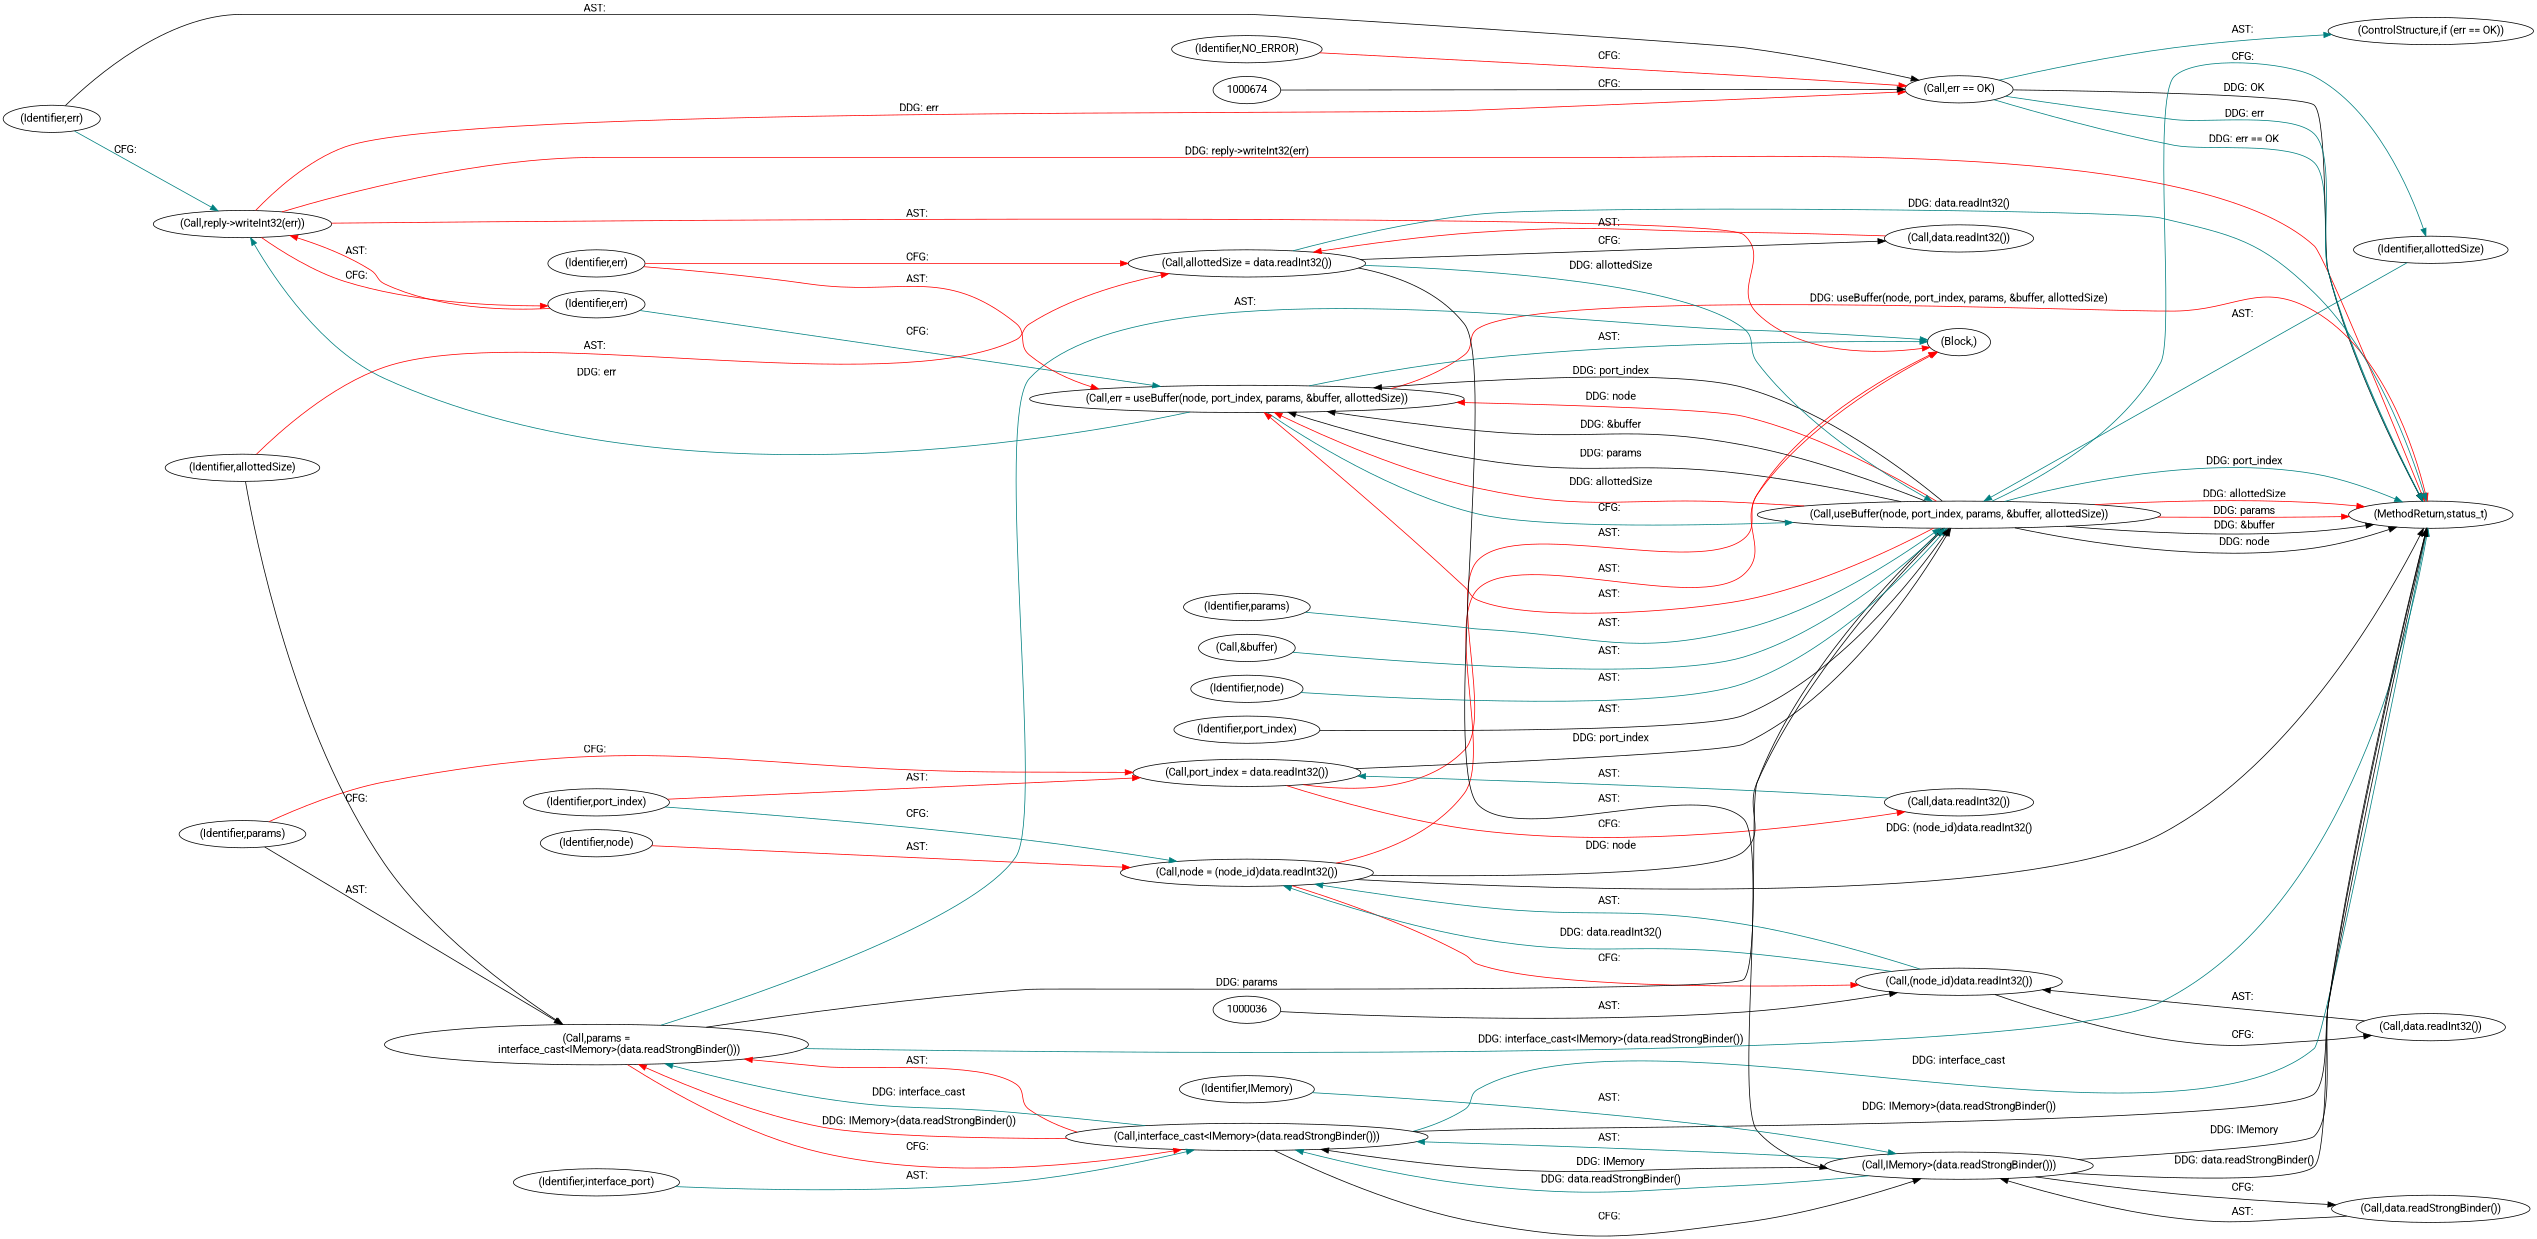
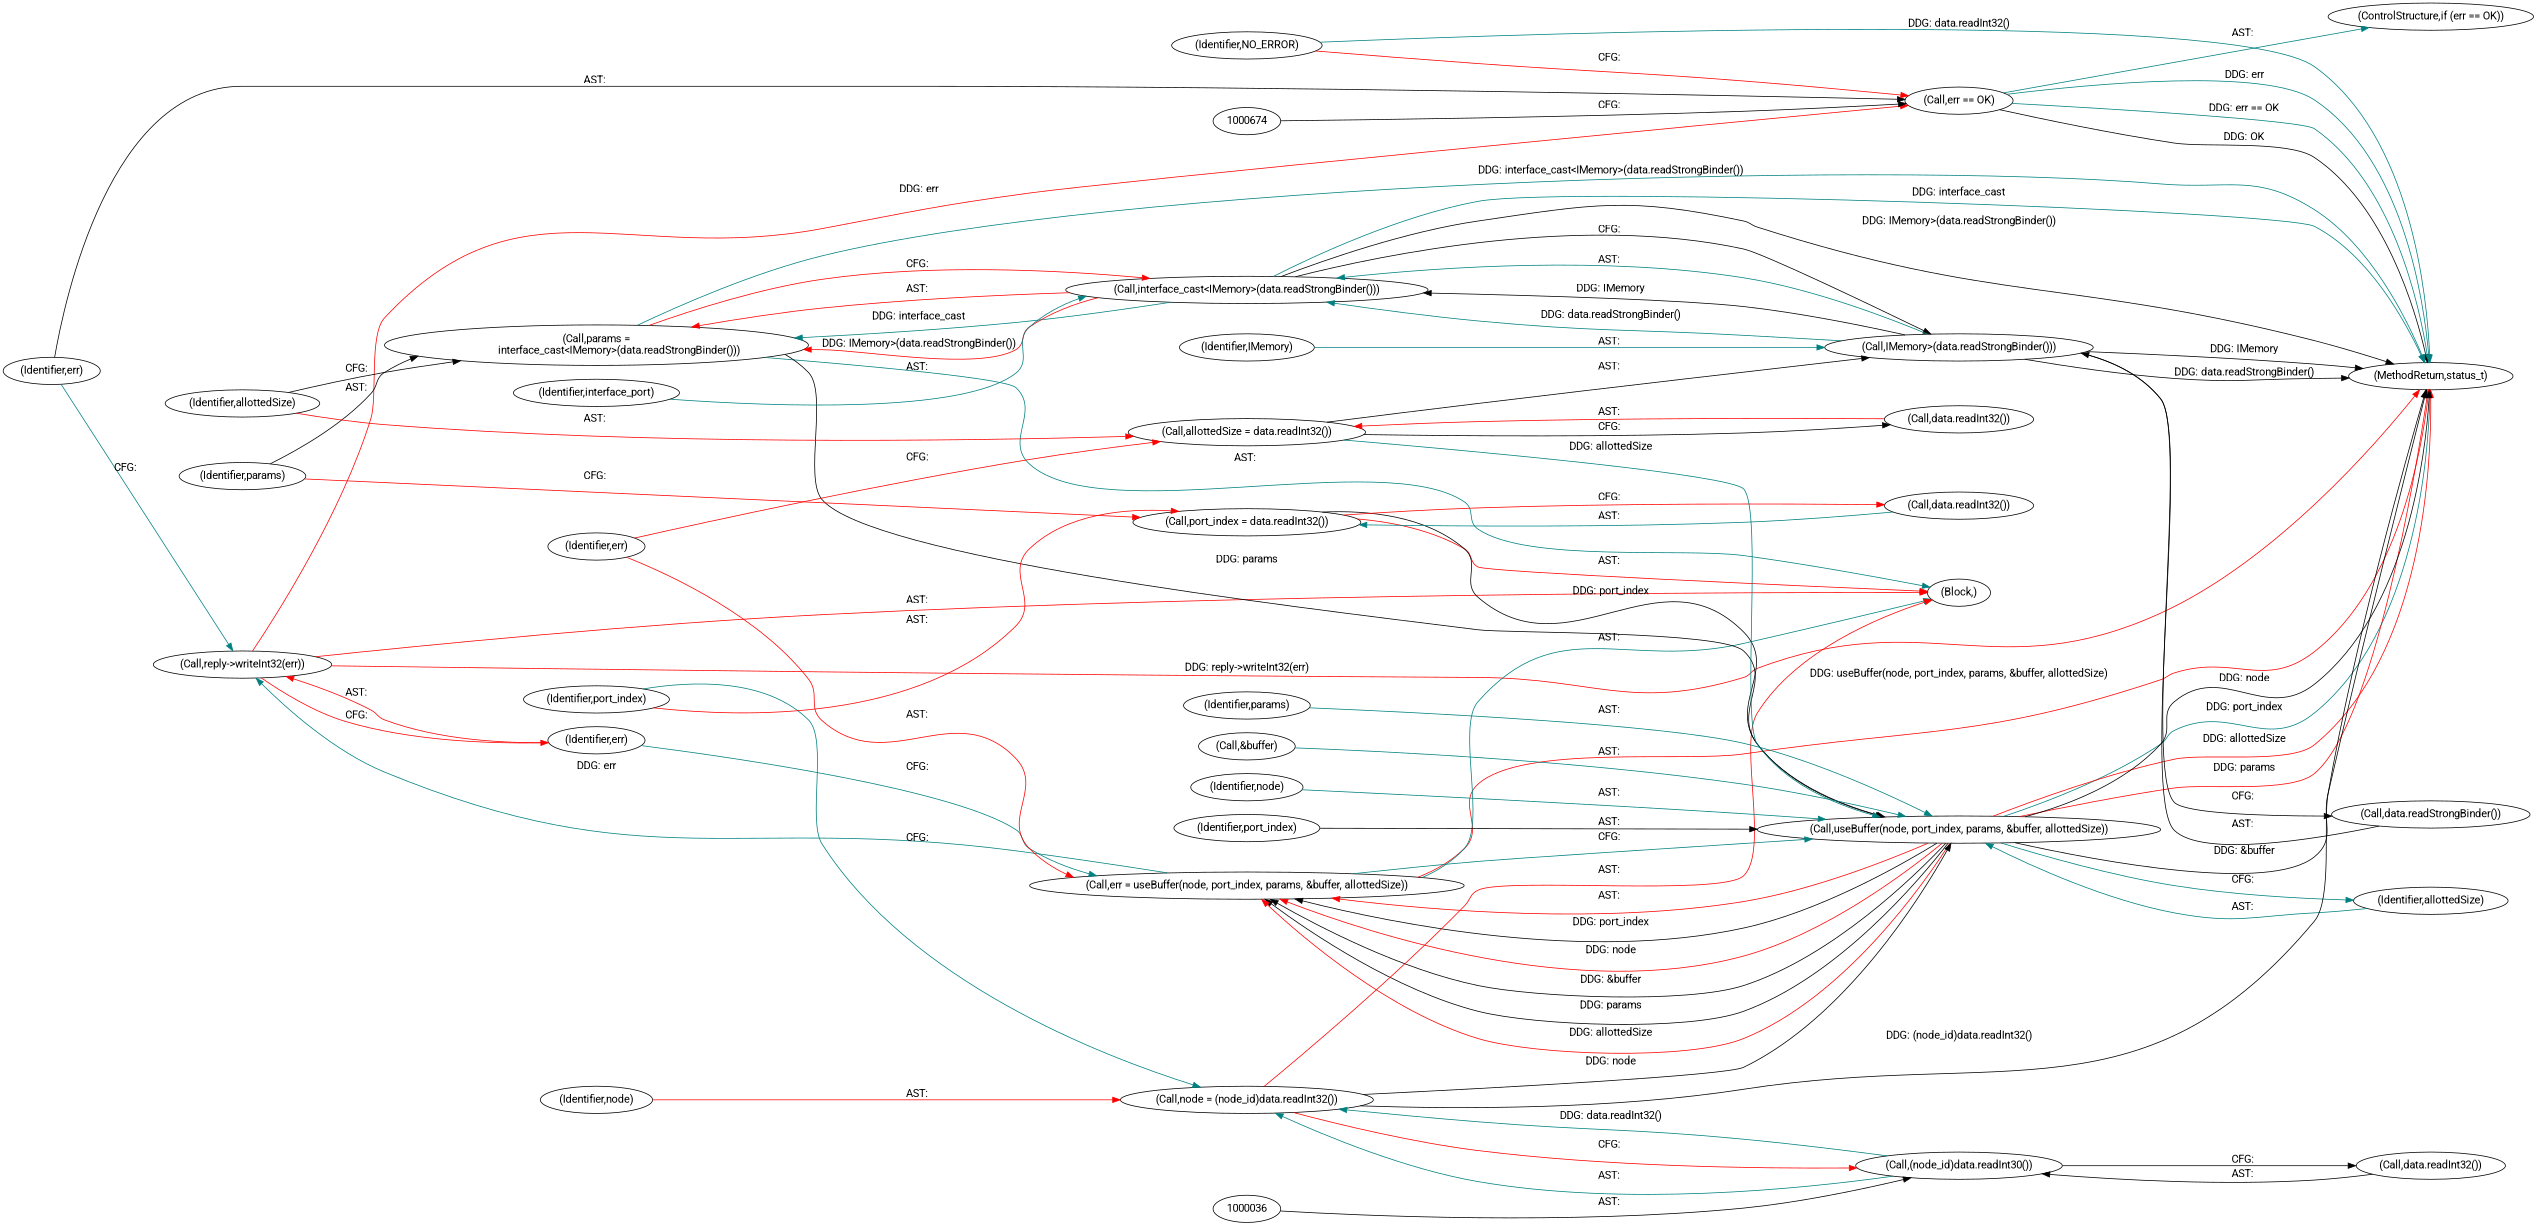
edge "(Call,allottedSize = data.readInt32())" -> "(MethodReturn,status_t)": now "(Identifier,NO_ERROR)" -> "(MethodReturn,status_t)"
node "(Call,(node_id)data.readInt32())": label "(Call,(node_id)data.readInt32())" -> "(Call,(node_id)data.readInt30())"
